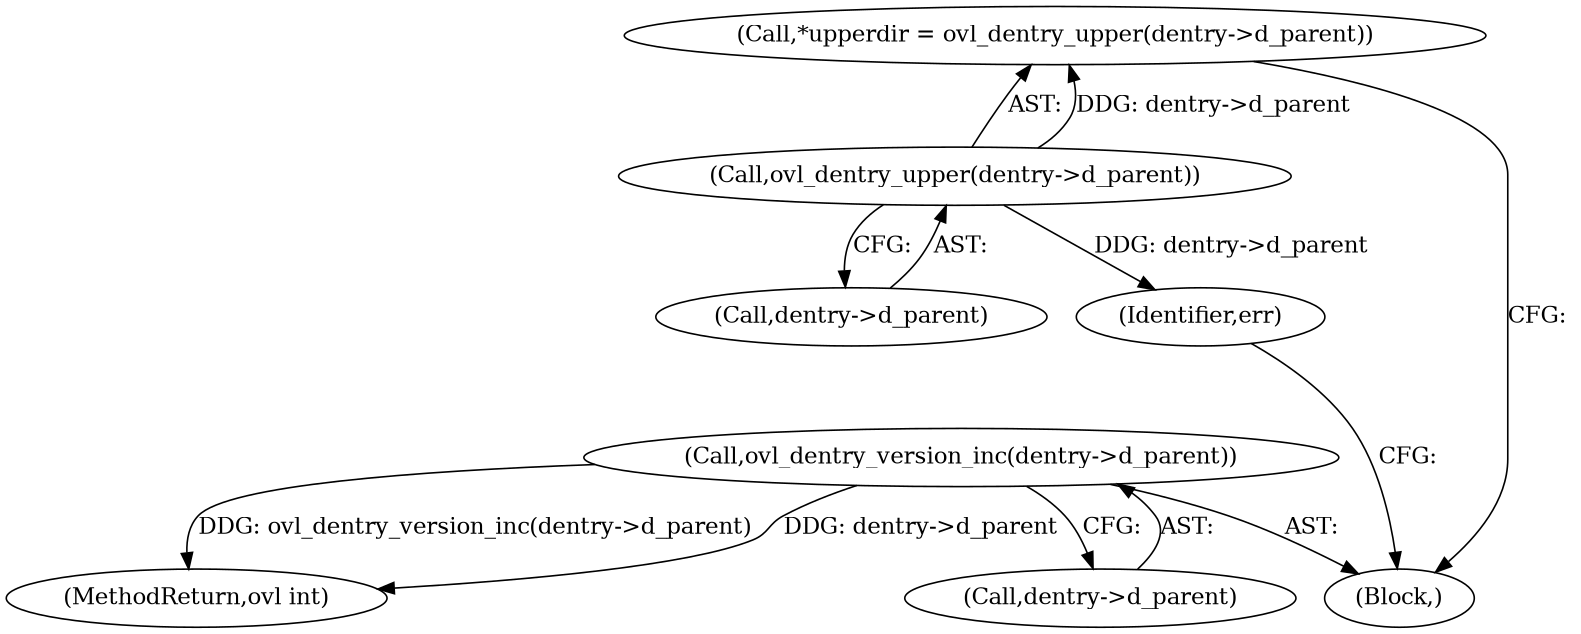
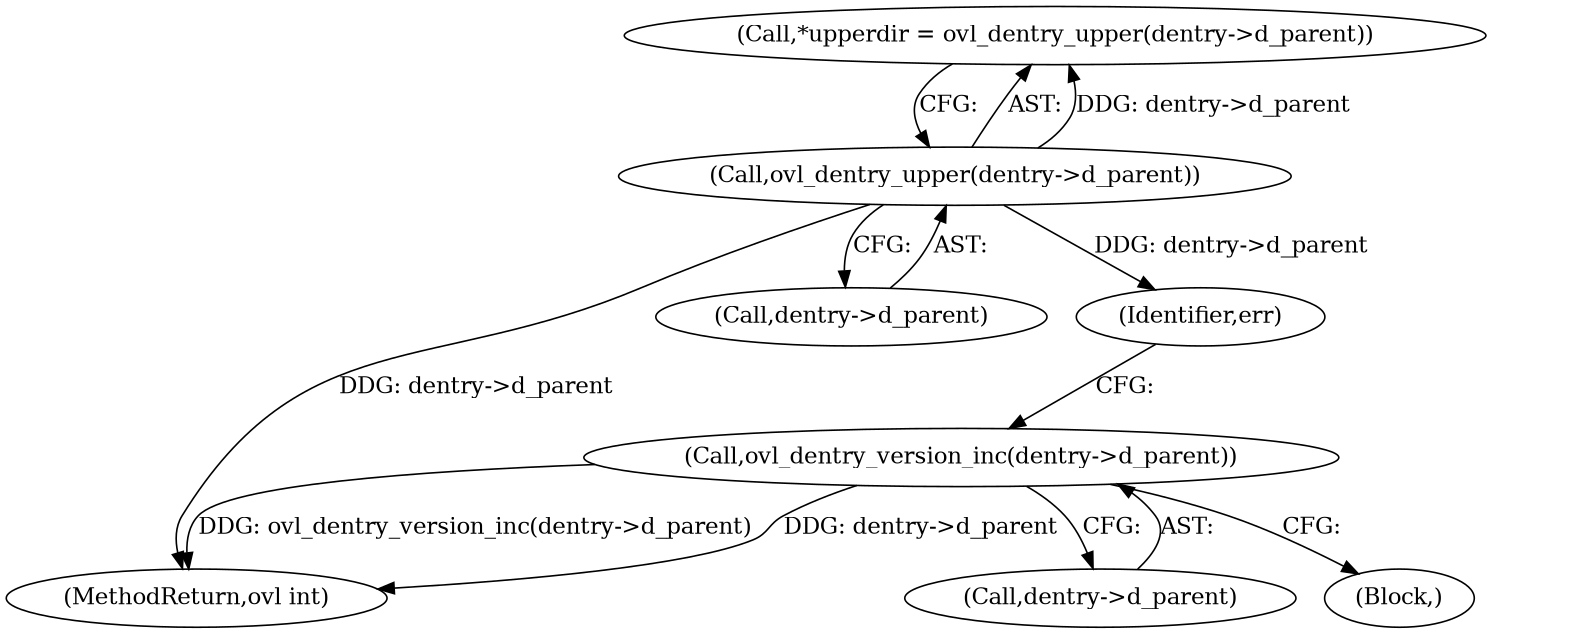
edge "(Call,*upperdir = ovl_dentry_upper(dentry->d_parent))" -> "(Block,)": now "(Call,*upperdir = ovl_dentry_upper(dentry->d_parent))" -> "(Call,ovl_dentry_upper(dentry->d_parent))"
edge "(Call,ovl_dentry_upper(dentry->d_parent))" -> "(MethodReturn,ovl int)": added, label "DDG: dentry->d_parent"
edge "(Identifier,err)" -> "(Block,)": now "(Identifier,err)" -> "(Call,ovl_dentry_version_inc(dentry->d_parent))"
edge "(Call,ovl_dentry_version_inc(dentry->d_parent))" -> "(Block,)": label "AST: " -> "CFG: "
